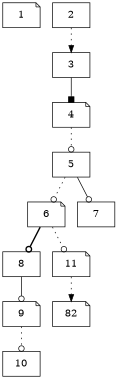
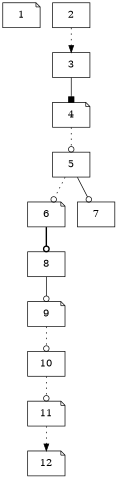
edge "6" -> "11": now "10" -> "11"
node "82": label "82" -> "12"
